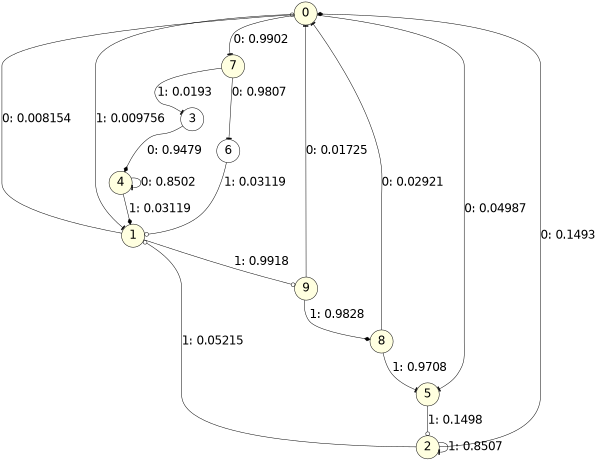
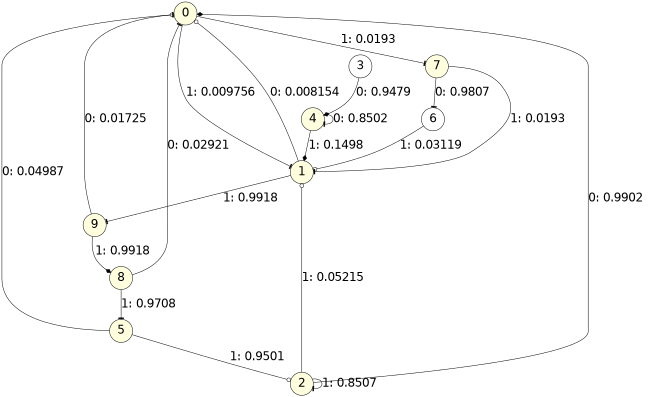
edge "0" -> "7": label "0: 0.9902   " -> "1: 0.0193   "
edge "7" -> "3": now "7" -> "1"
edge "0" -> "5": reversed
edge "9" -> "0": arrowhead tee -> odot
edge "4" -> "1": label "1: 0.03119  " -> "1: 0.1498   "
edge "2" -> "0": label "0: 0.1493   " -> "0: 0.9902   "
edge "1" -> "9": arrowhead odot -> tee
edge "9" -> "8": label "1: 0.9828   " -> "1: 0.9918   "
edge "5" -> "2": label "1: 0.1498   " -> "1: 0.9501   "
